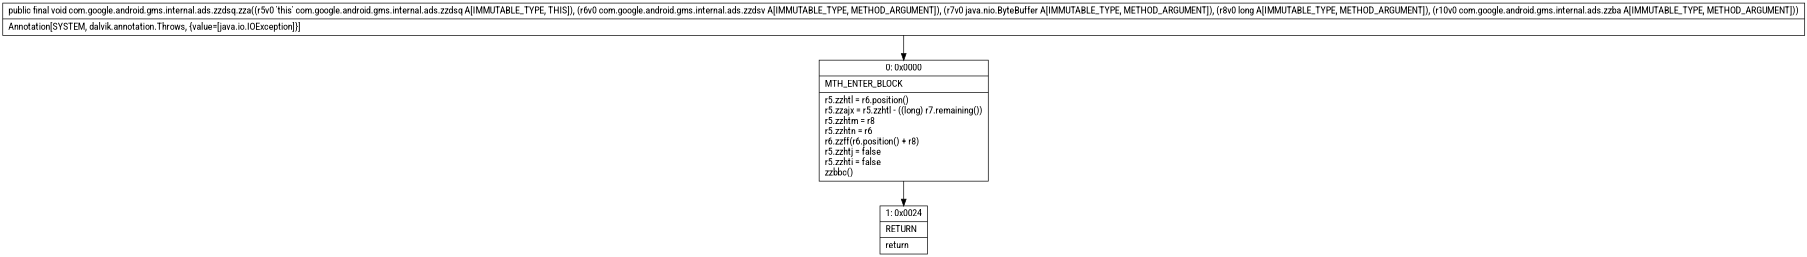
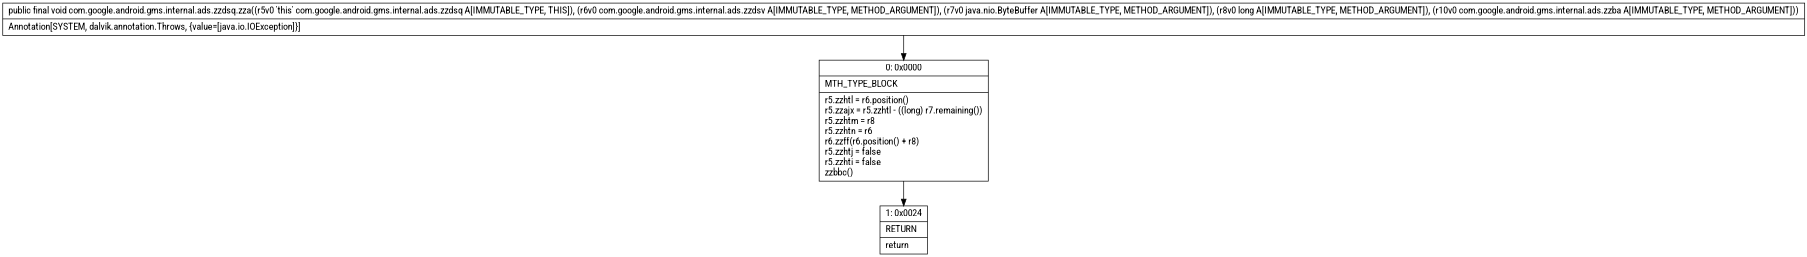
node "0: 0x0000": text "MTH_ENTER_BLOCK" -> "MTH_TYPE_BLOCK"
